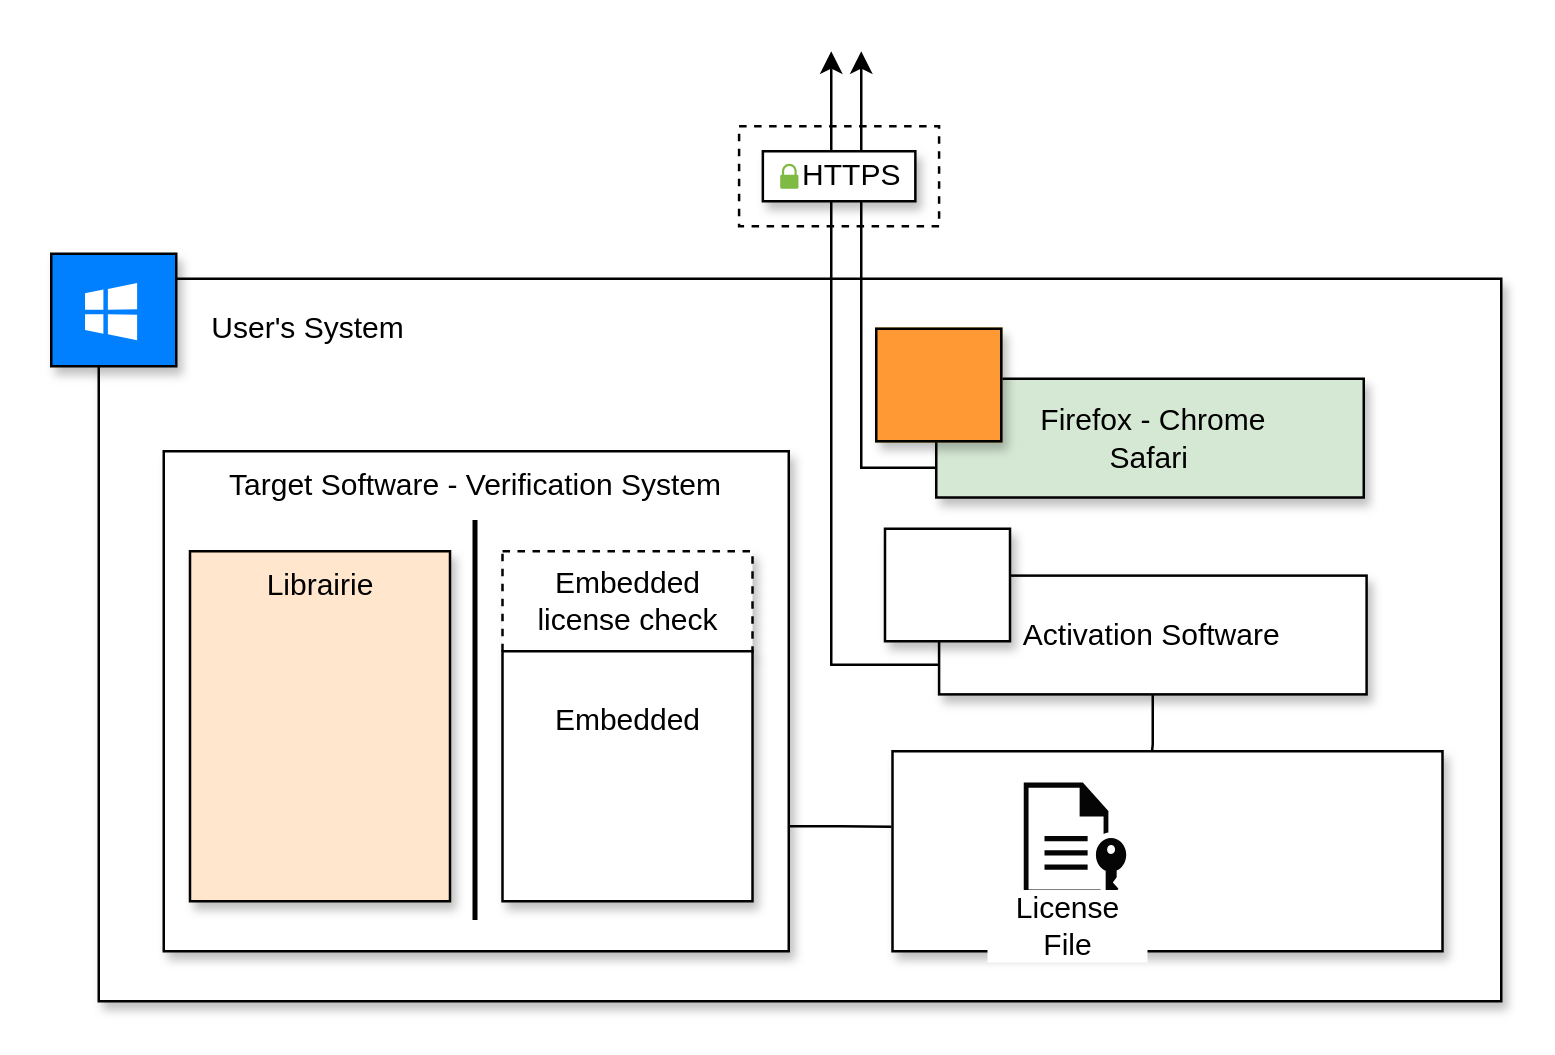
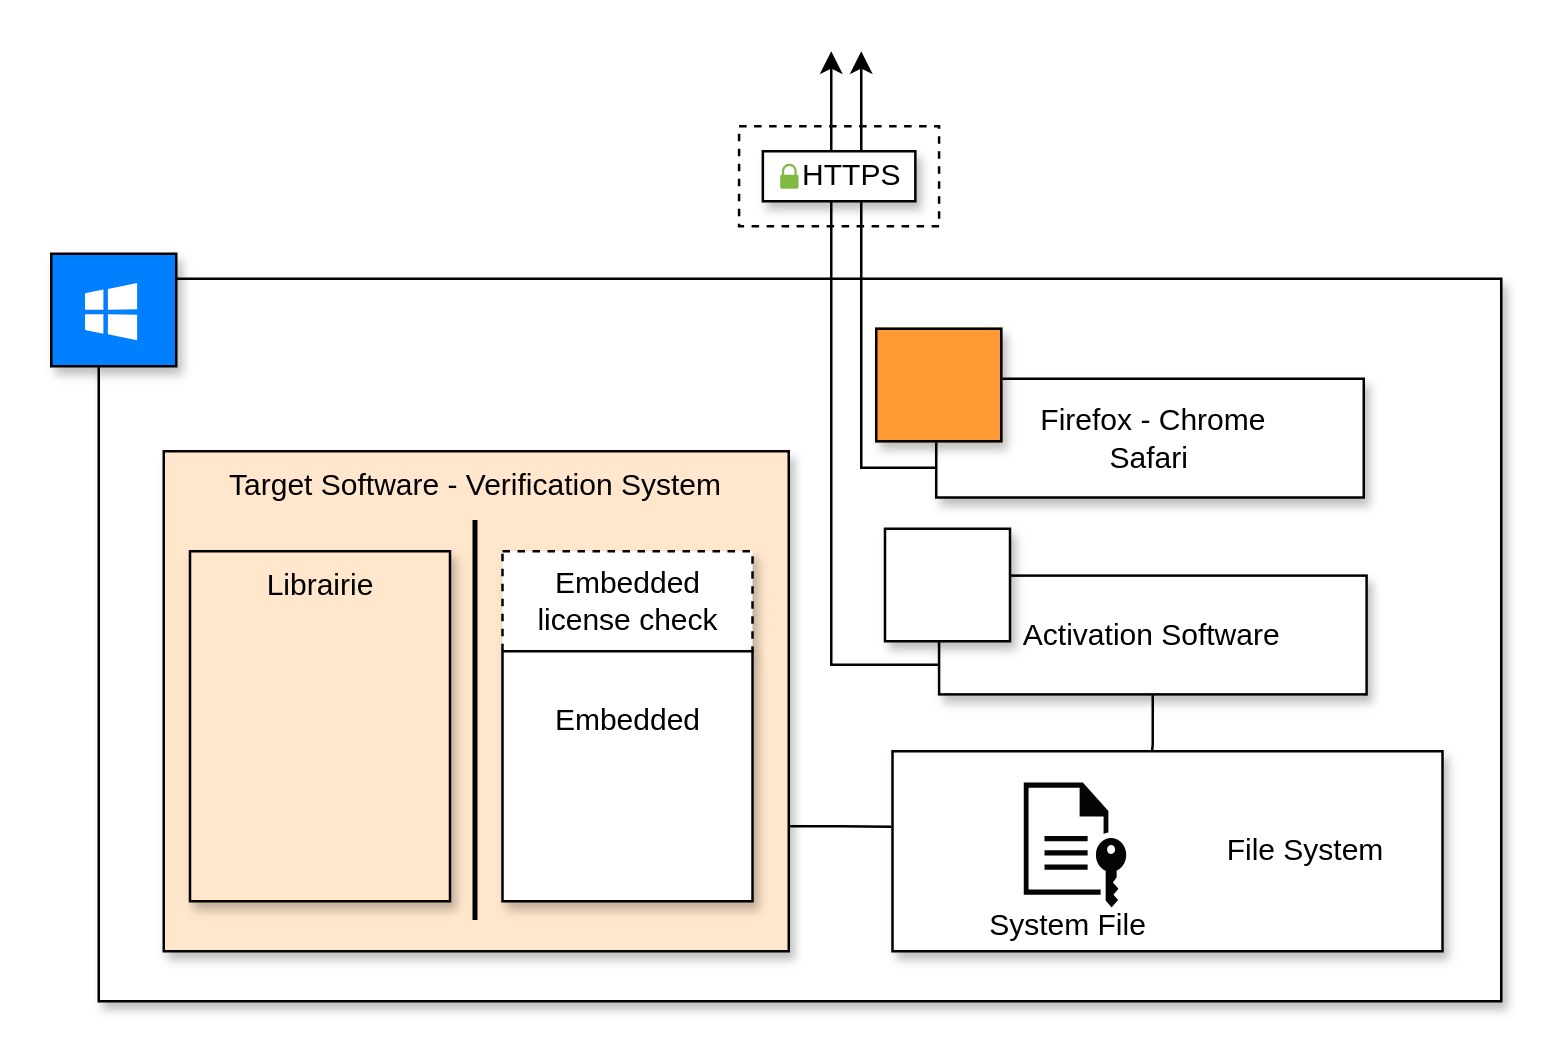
node "User's System": removed
node "Firefox - Chrome Safari": fillcolor #d5e8d4 -> #ffffff
node "Target Software - Verification System": fillcolor #ffffff -> #ffe6cc
node "File System": added
node "License File": label "License File" -> "System File"
